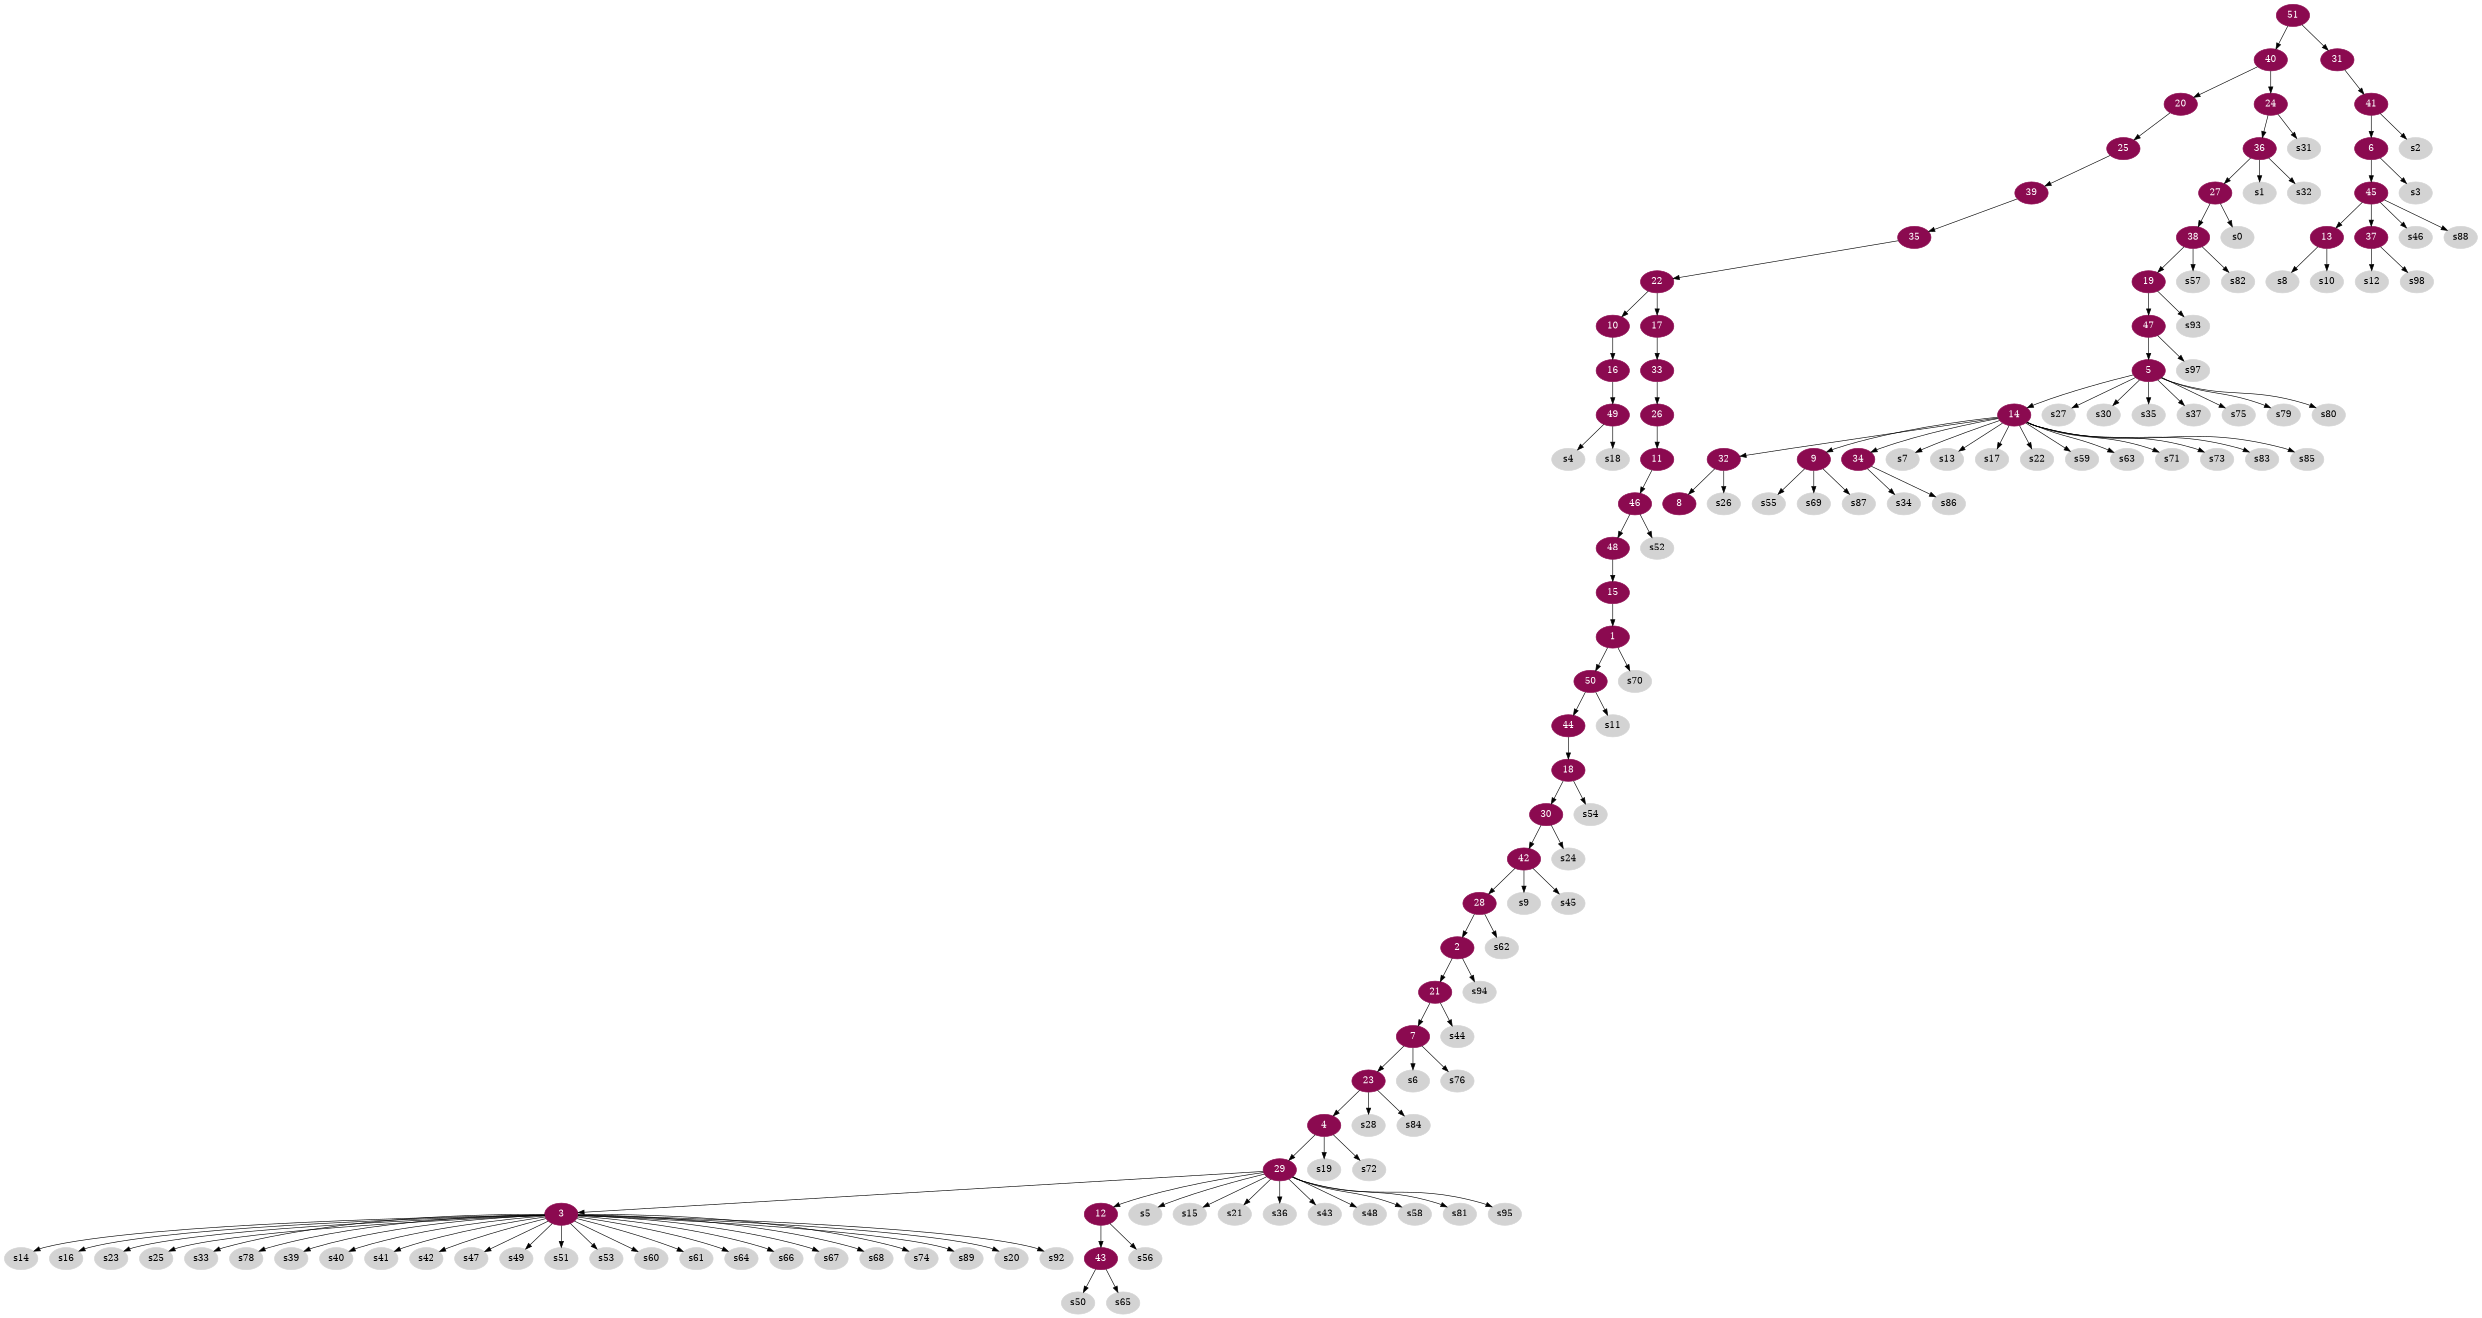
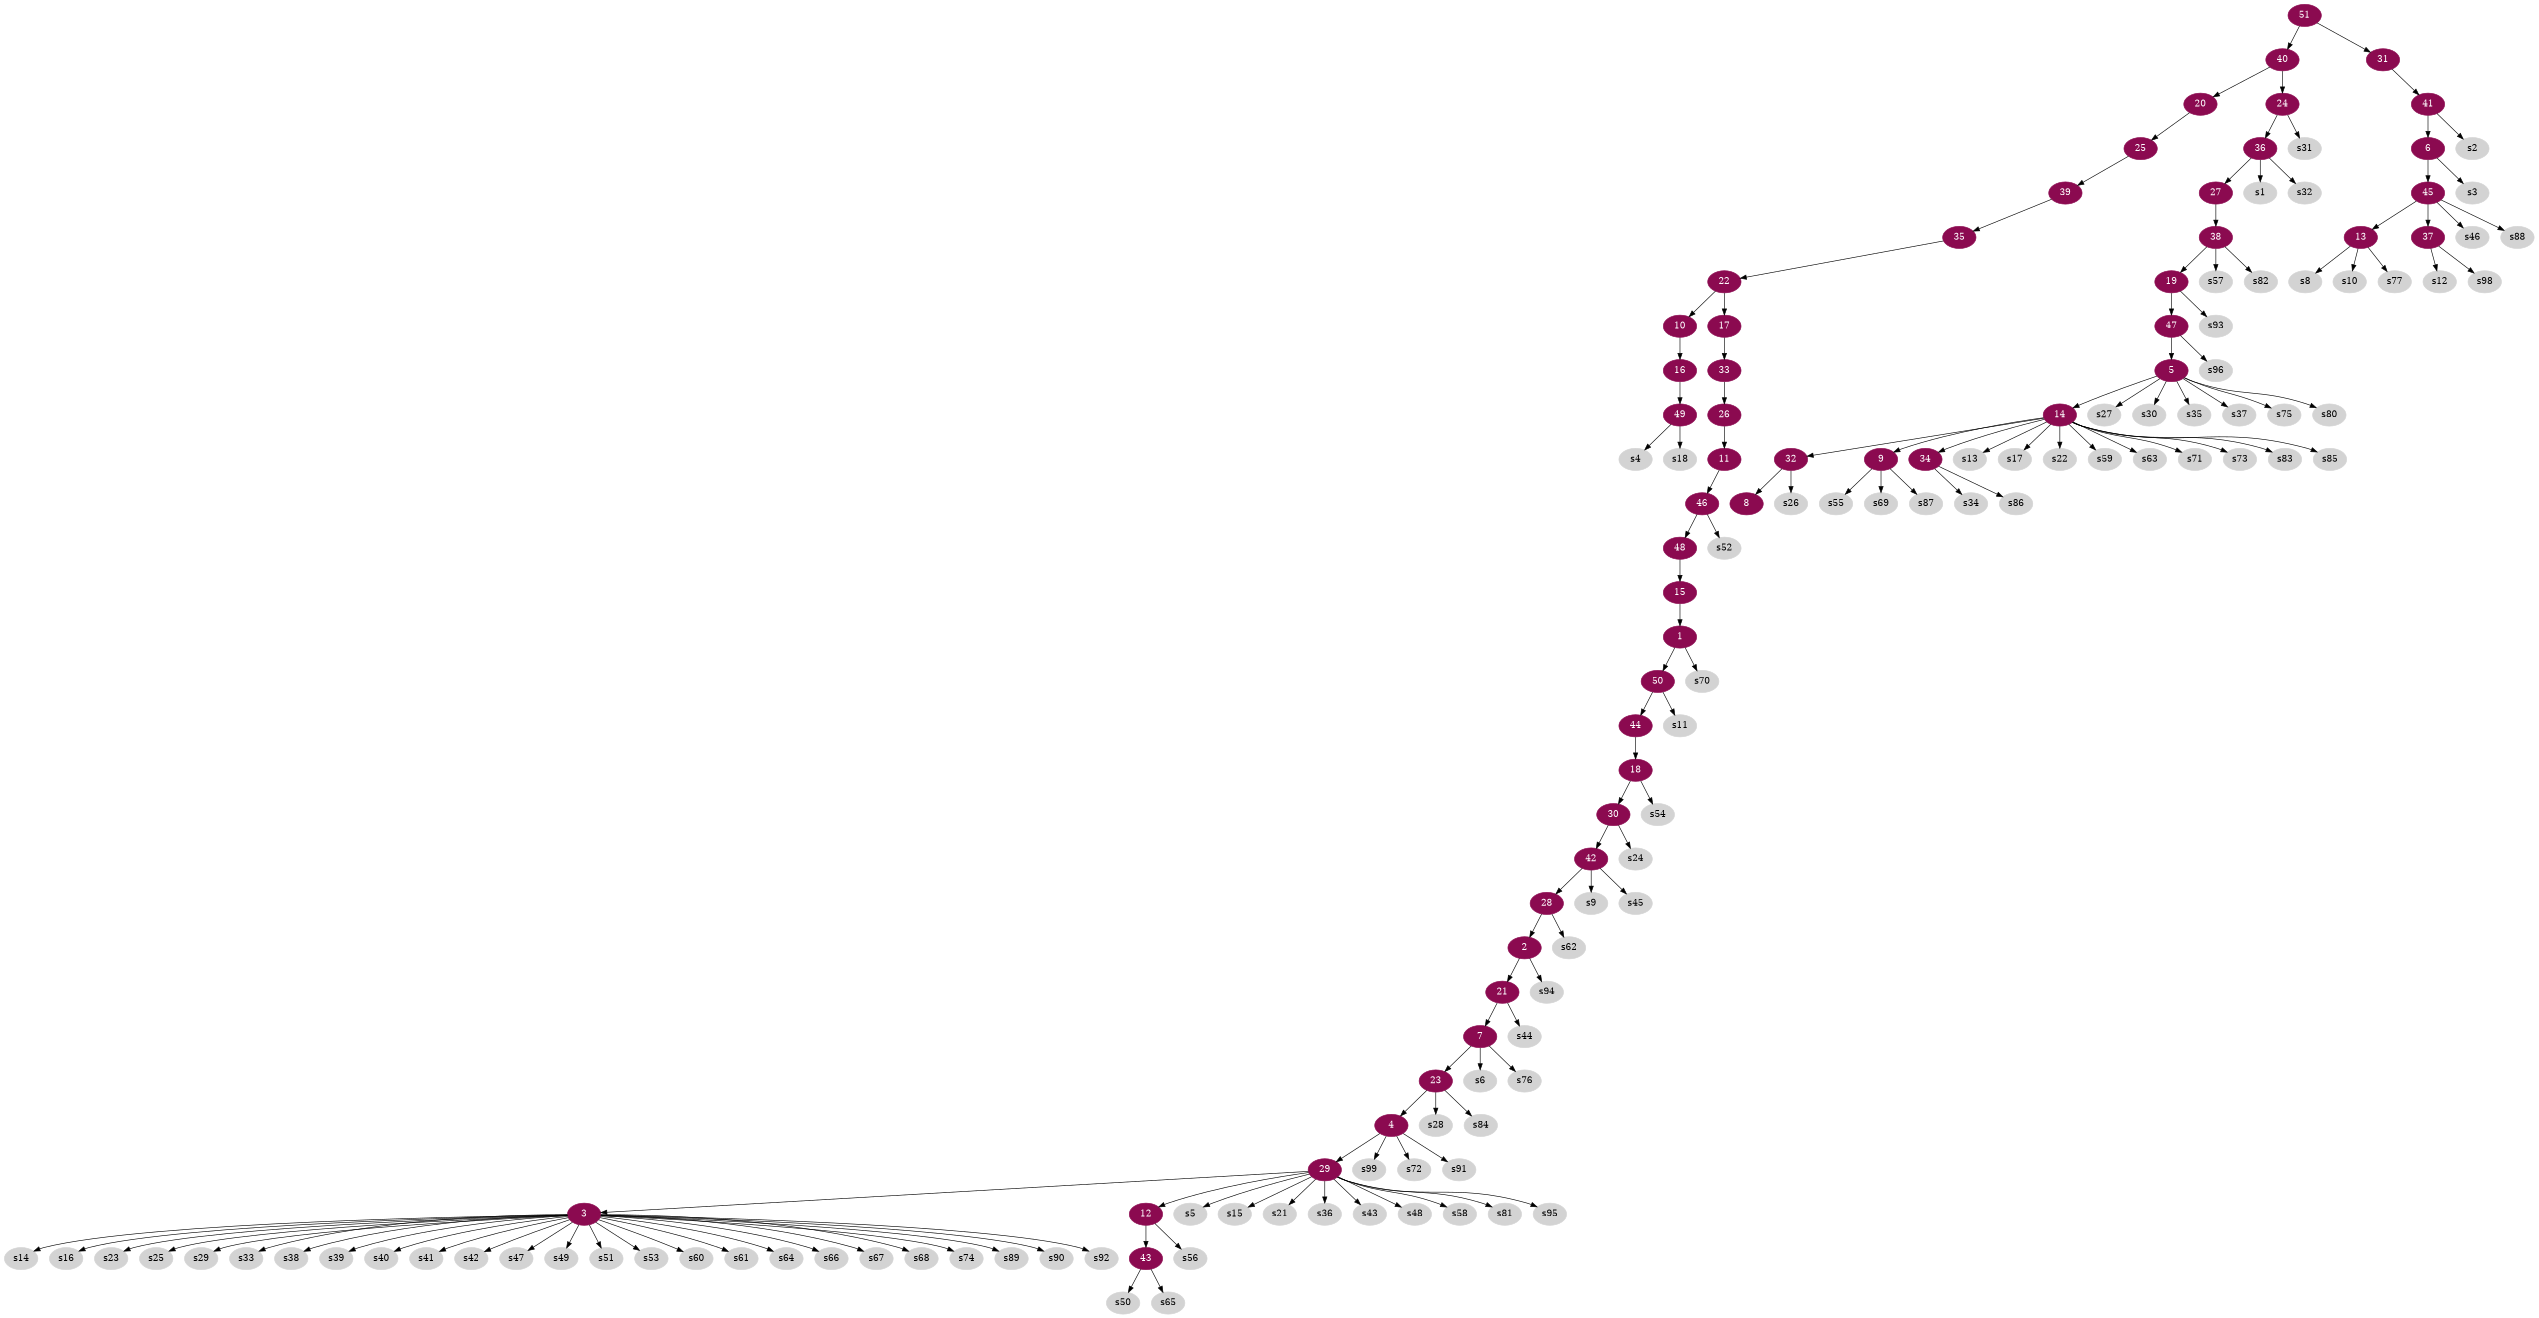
node "s0": removed
node "s77": added
node "s97": label "s97" -> "s96"
node "s79": removed
node "s7": removed
node "s19": label "s19" -> "s99"
node "s91": added
node "s29": added
node "s78": label "s78" -> "s38"
node "s20": label "s20" -> "s90"
